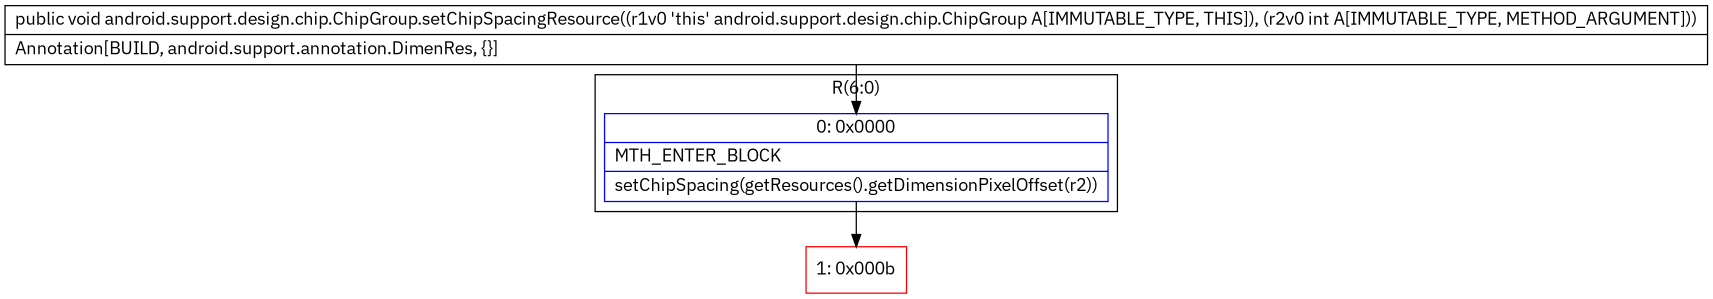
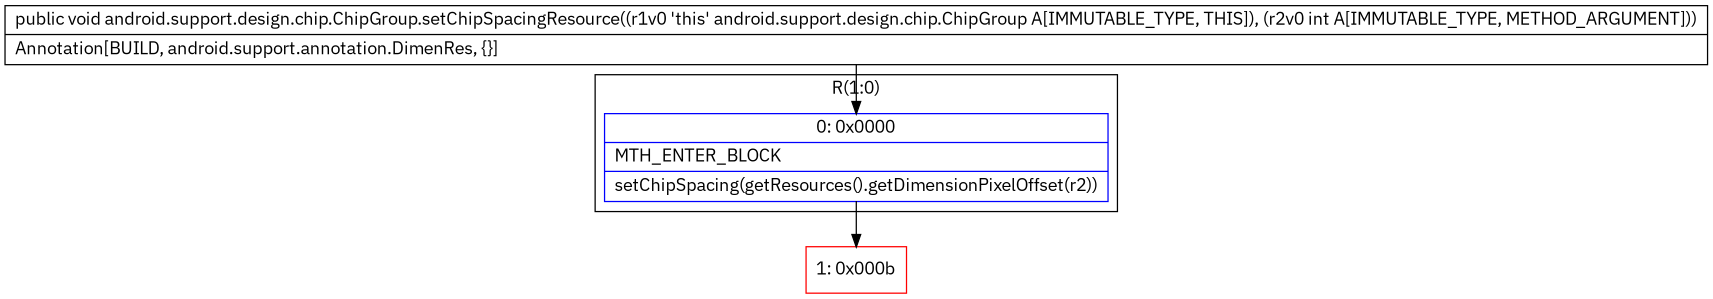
cluster "R(6:0)": label "R(6:0)" -> "R(1:0)"
